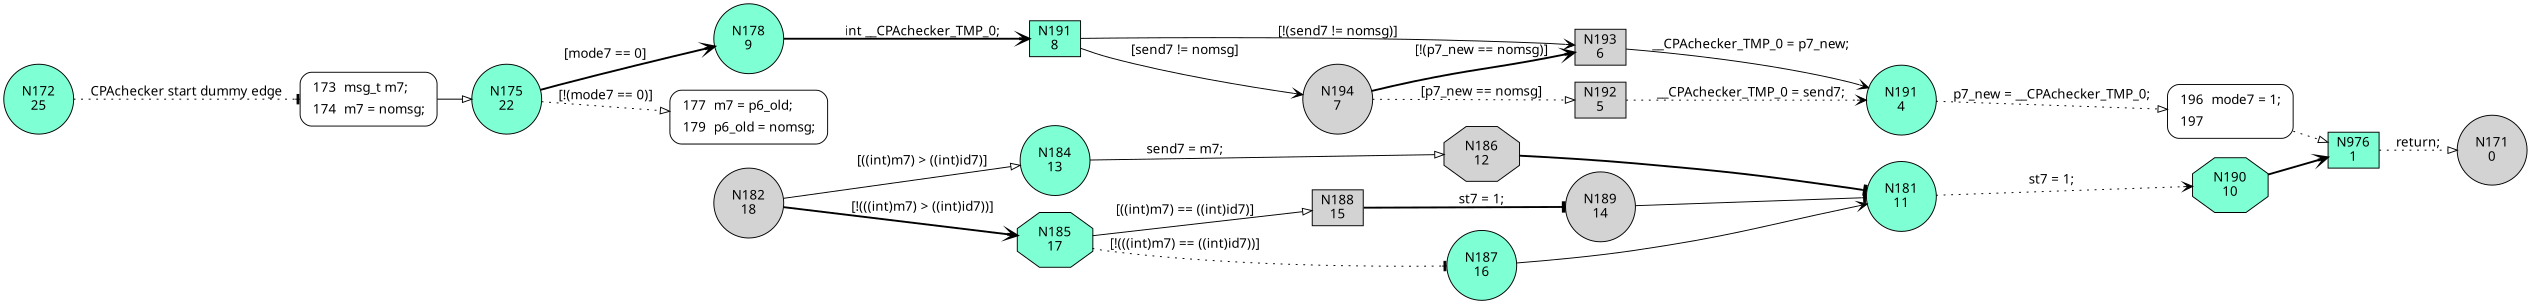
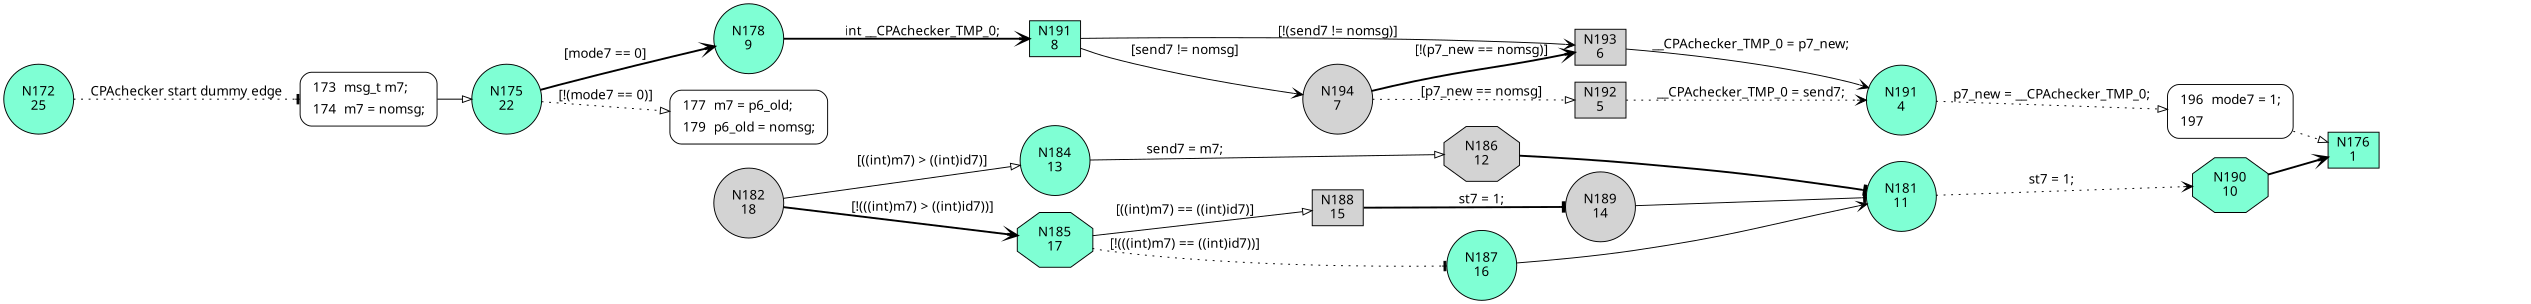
node "N976 1": label "N976 1" -> "N176 1"
node "N171 0": removed
